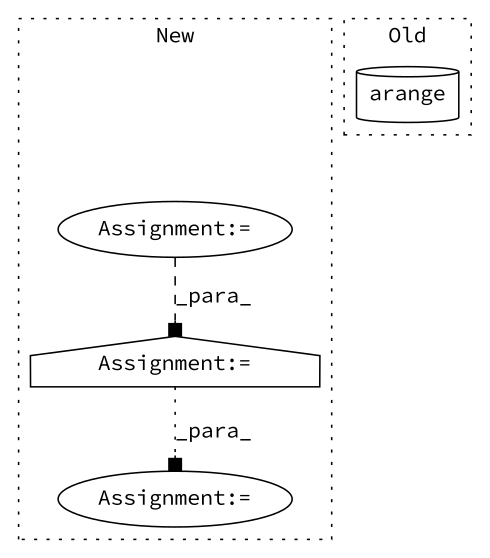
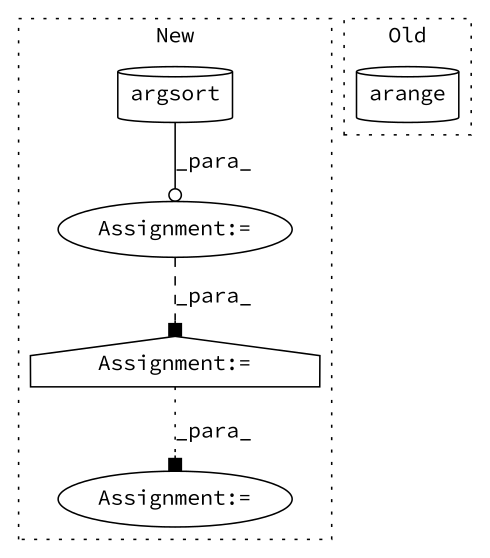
node "argsort": added
